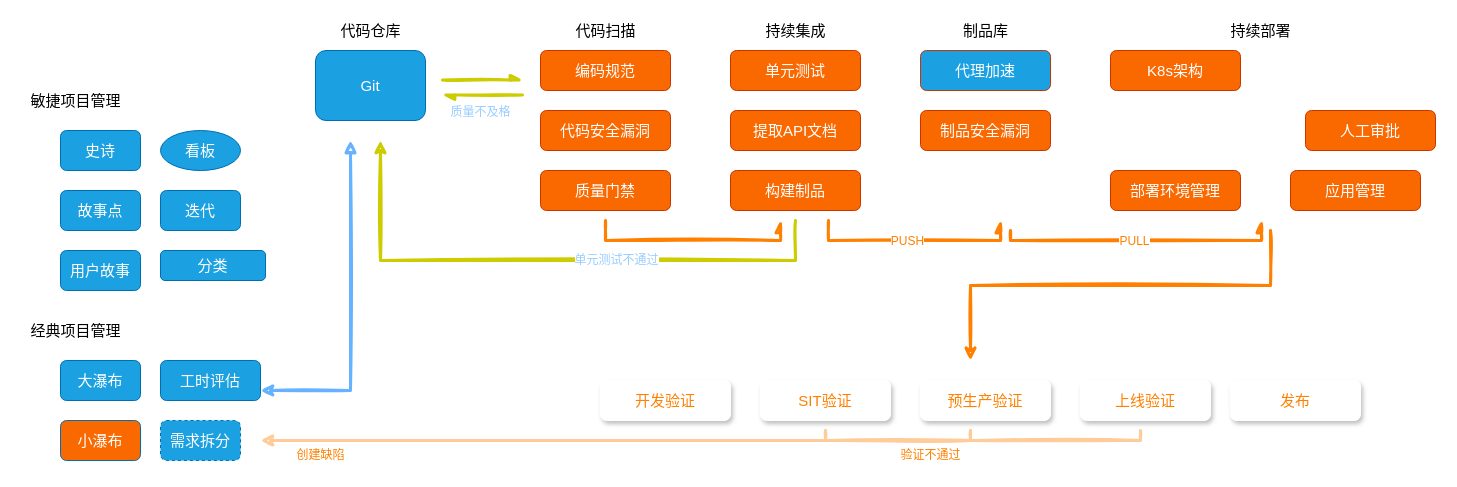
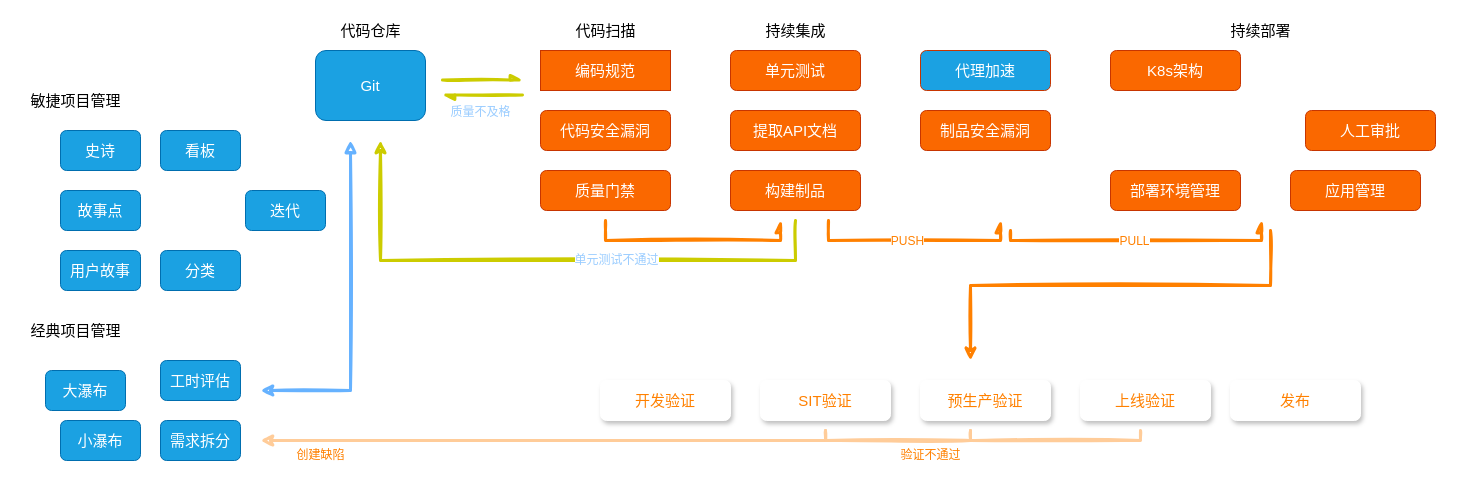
node "制品库": removed
node "编码规范": shape rounded rectangle -> rectangle
node "看板": shape ellipse -> rounded rectangle
node "迭代": moved (201, 211) -> (286, 211)
node "分类": size 105x30 -> 80x40
node "大瀑布": moved (101, 381) -> (86, 391)
node "工时评估": size 100x40 -> 80x40
node "小瀑布": fillcolor #fa6800 -> #1ba1e2
node "需求拆分": style dashed -> solid
